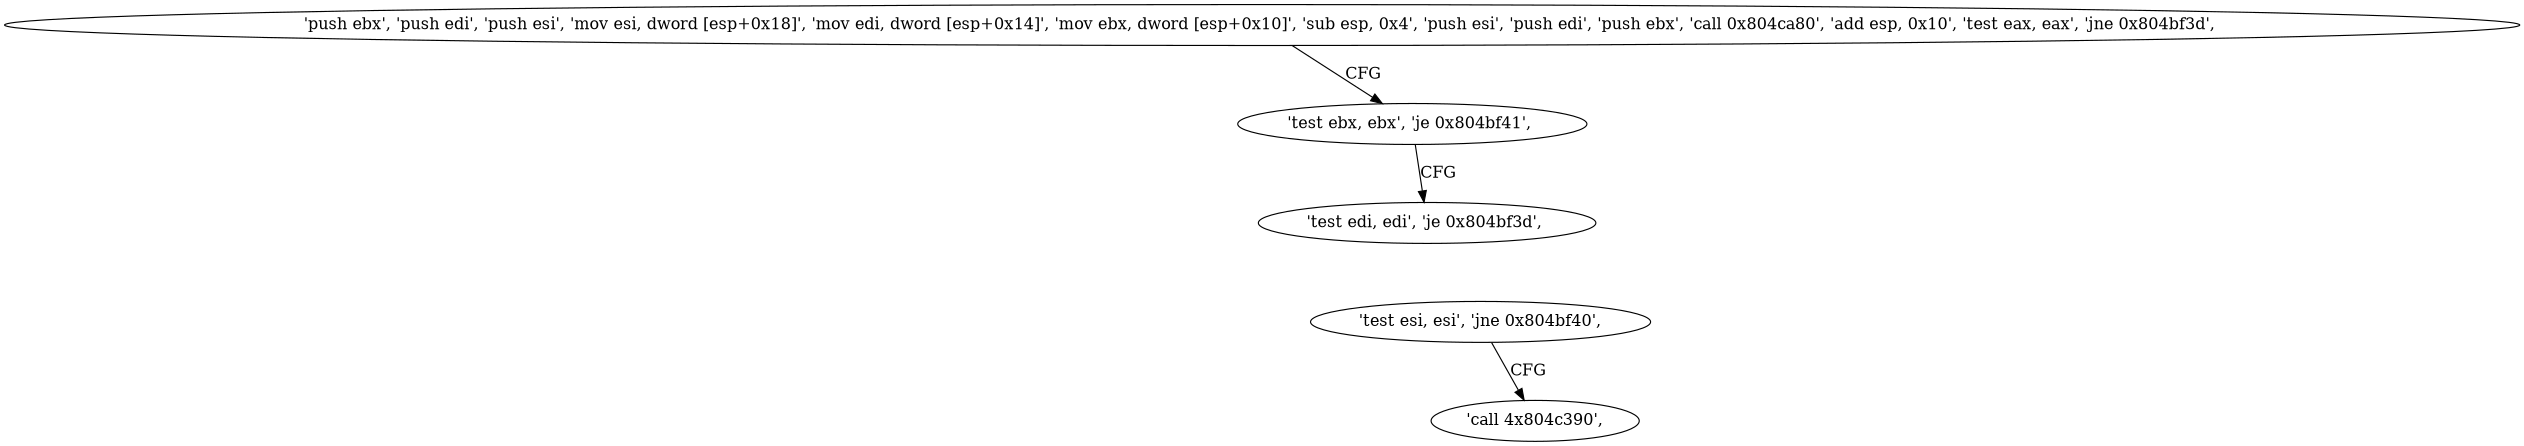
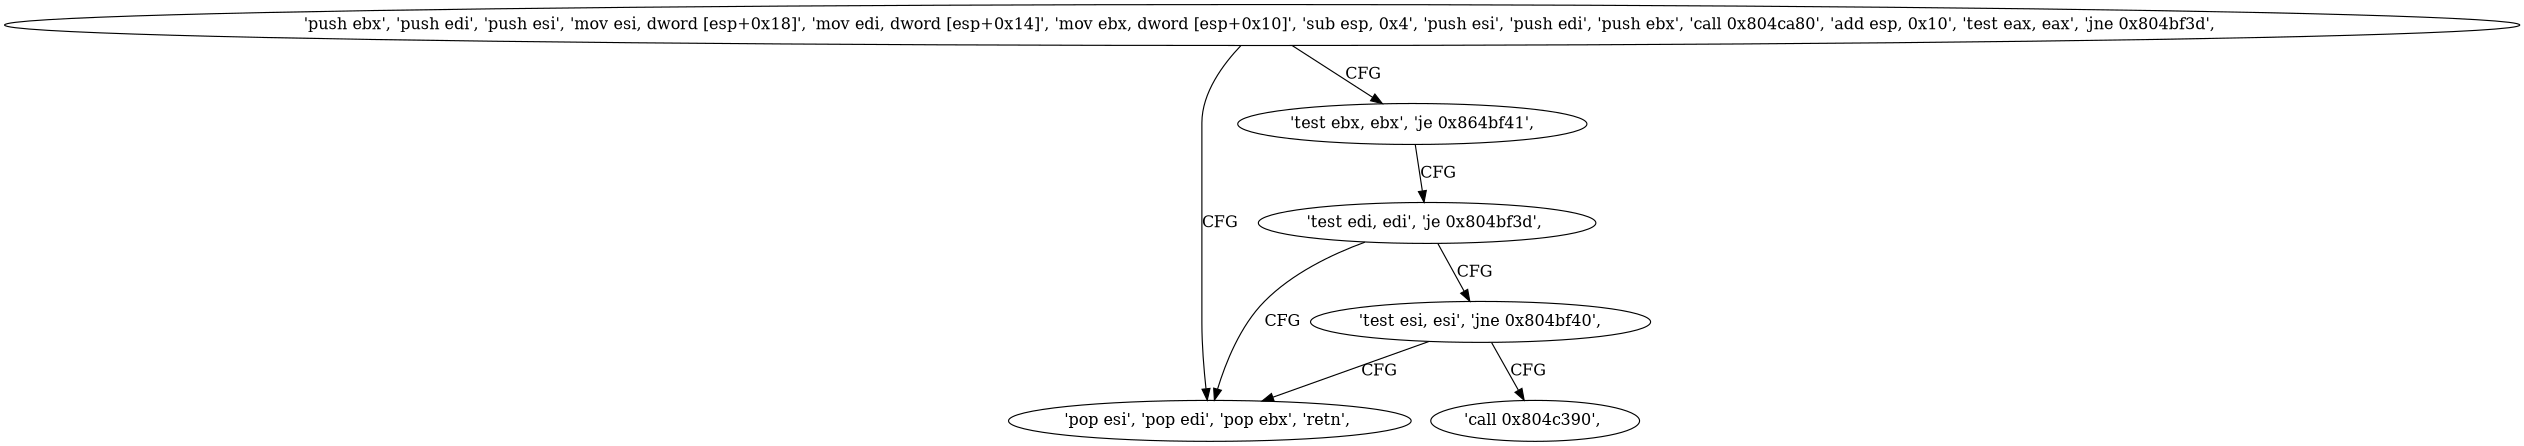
node "'test ebx, ebx', 'je 0x804bf41',": label "'test ebx, ebx', 'je 0x804bf41'," -> "'test ebx, ebx', 'je 0x864bf41',"
edge "'test edi, edi', 'je 0x804bf3d'," -> "'test esi, esi', 'jne 0x804bf40',": added, label "CFG"
node "'pop esi', 'pop edi', 'pop ebx', 'retn',": added
node "'call 4x804c390',": label "'call 4x804c390'," -> "'call 0x804c390',"
